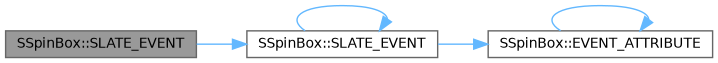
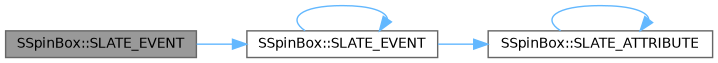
node "SSpinBox::EVENT_ATTRIBUTE": label "SSpinBox::EVENT_ATTRIBUTE" -> "SSpinBox::SLATE_ATTRIBUTE"
